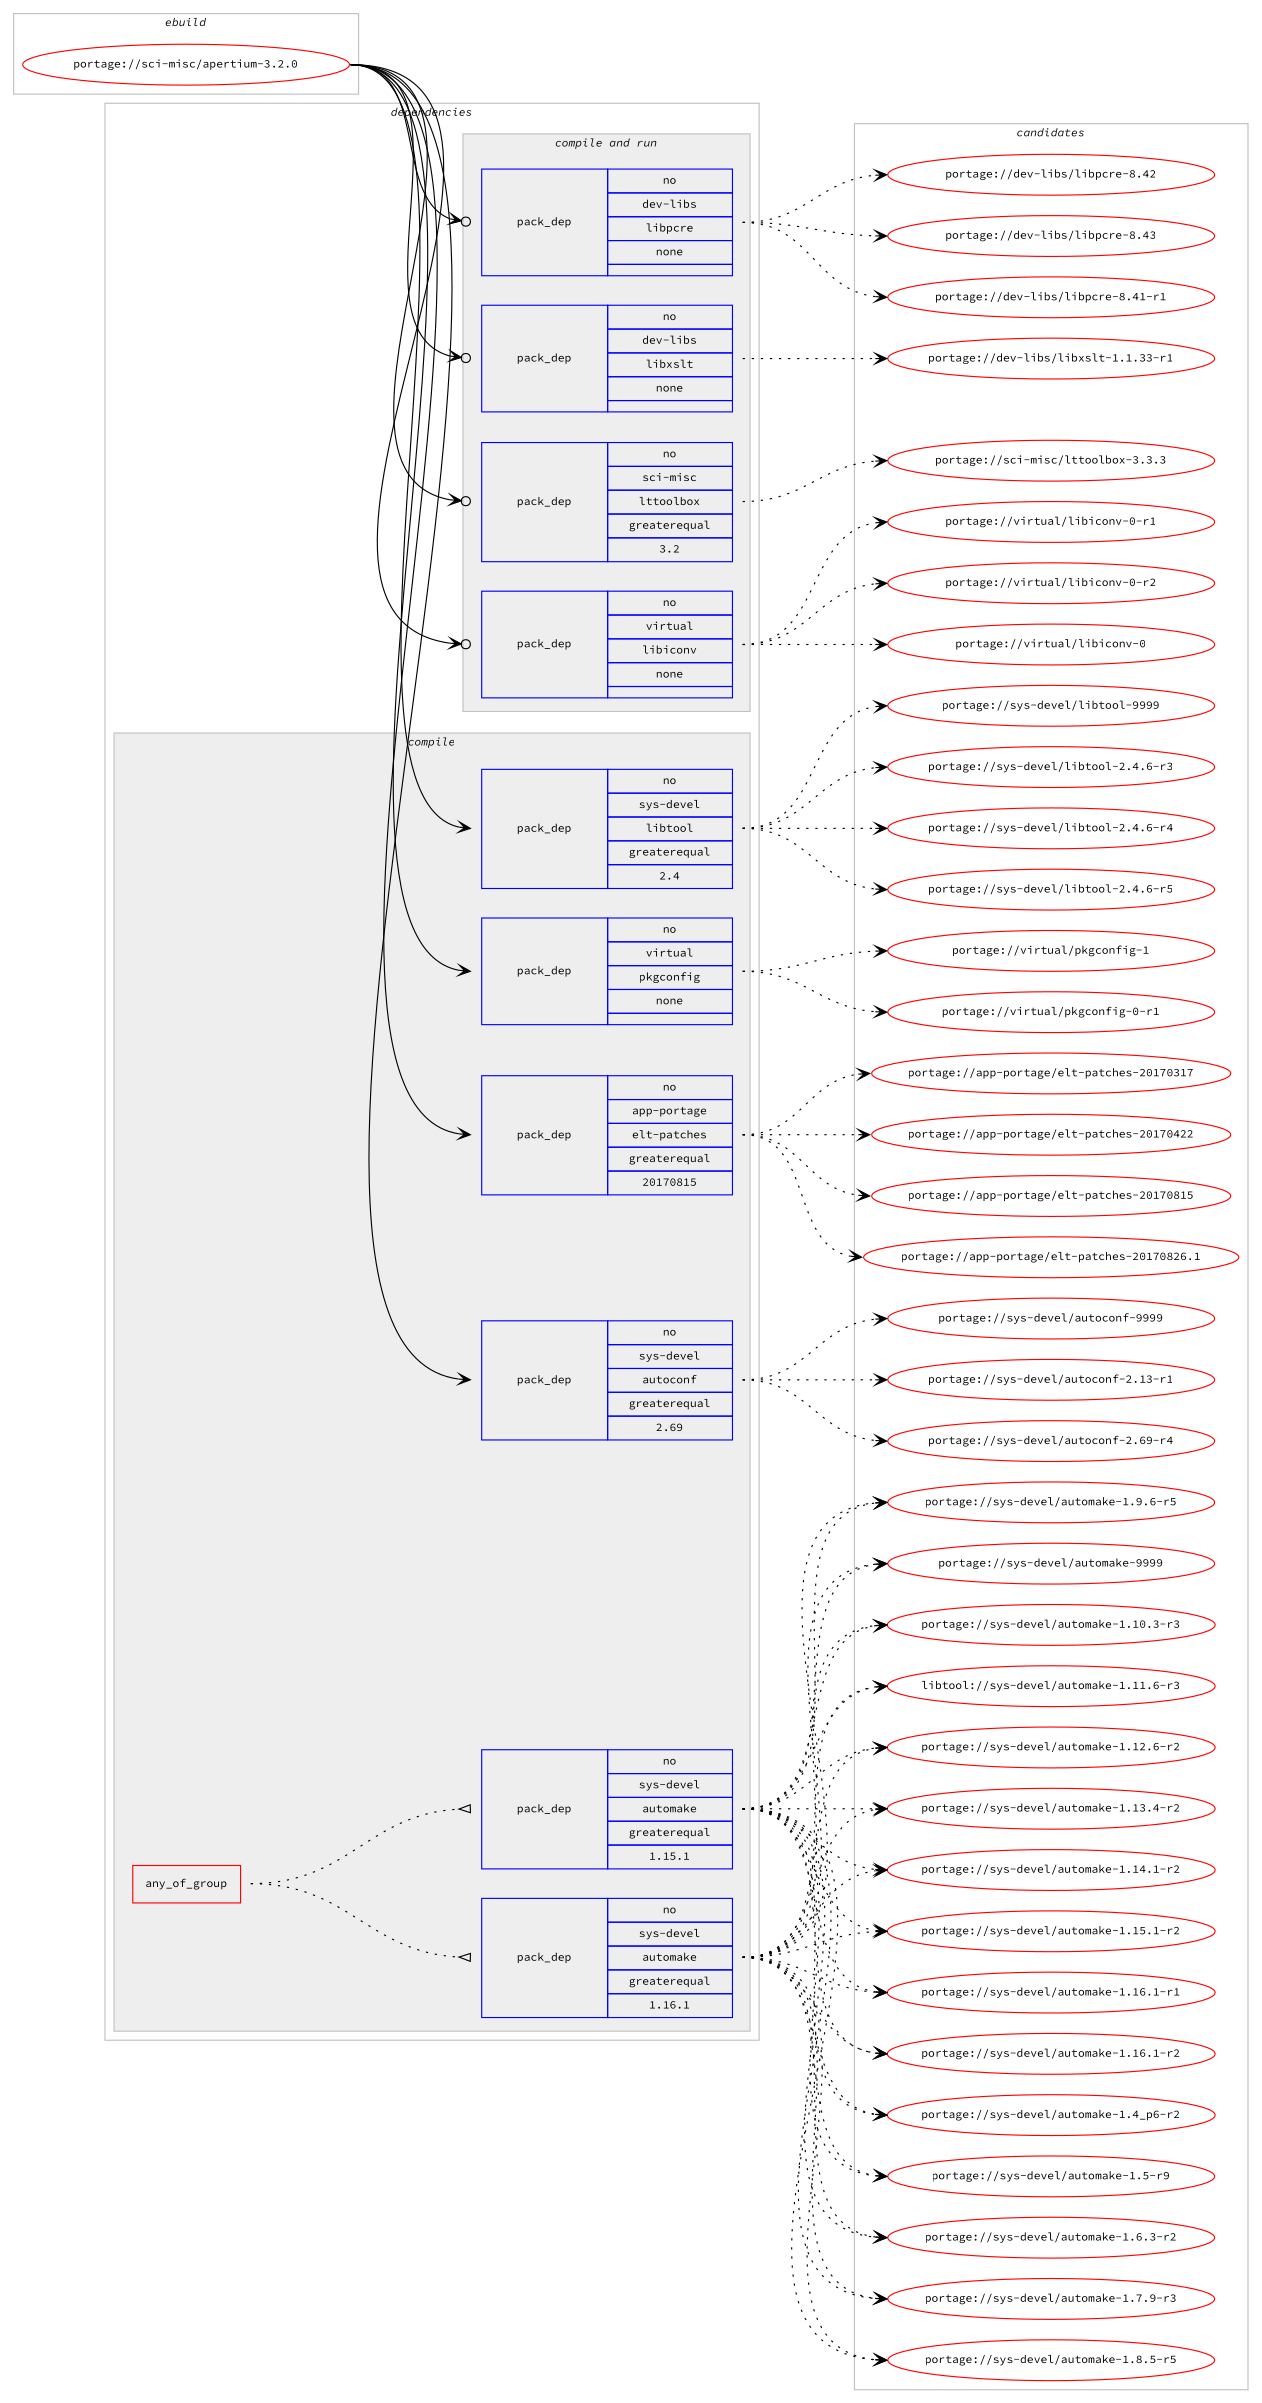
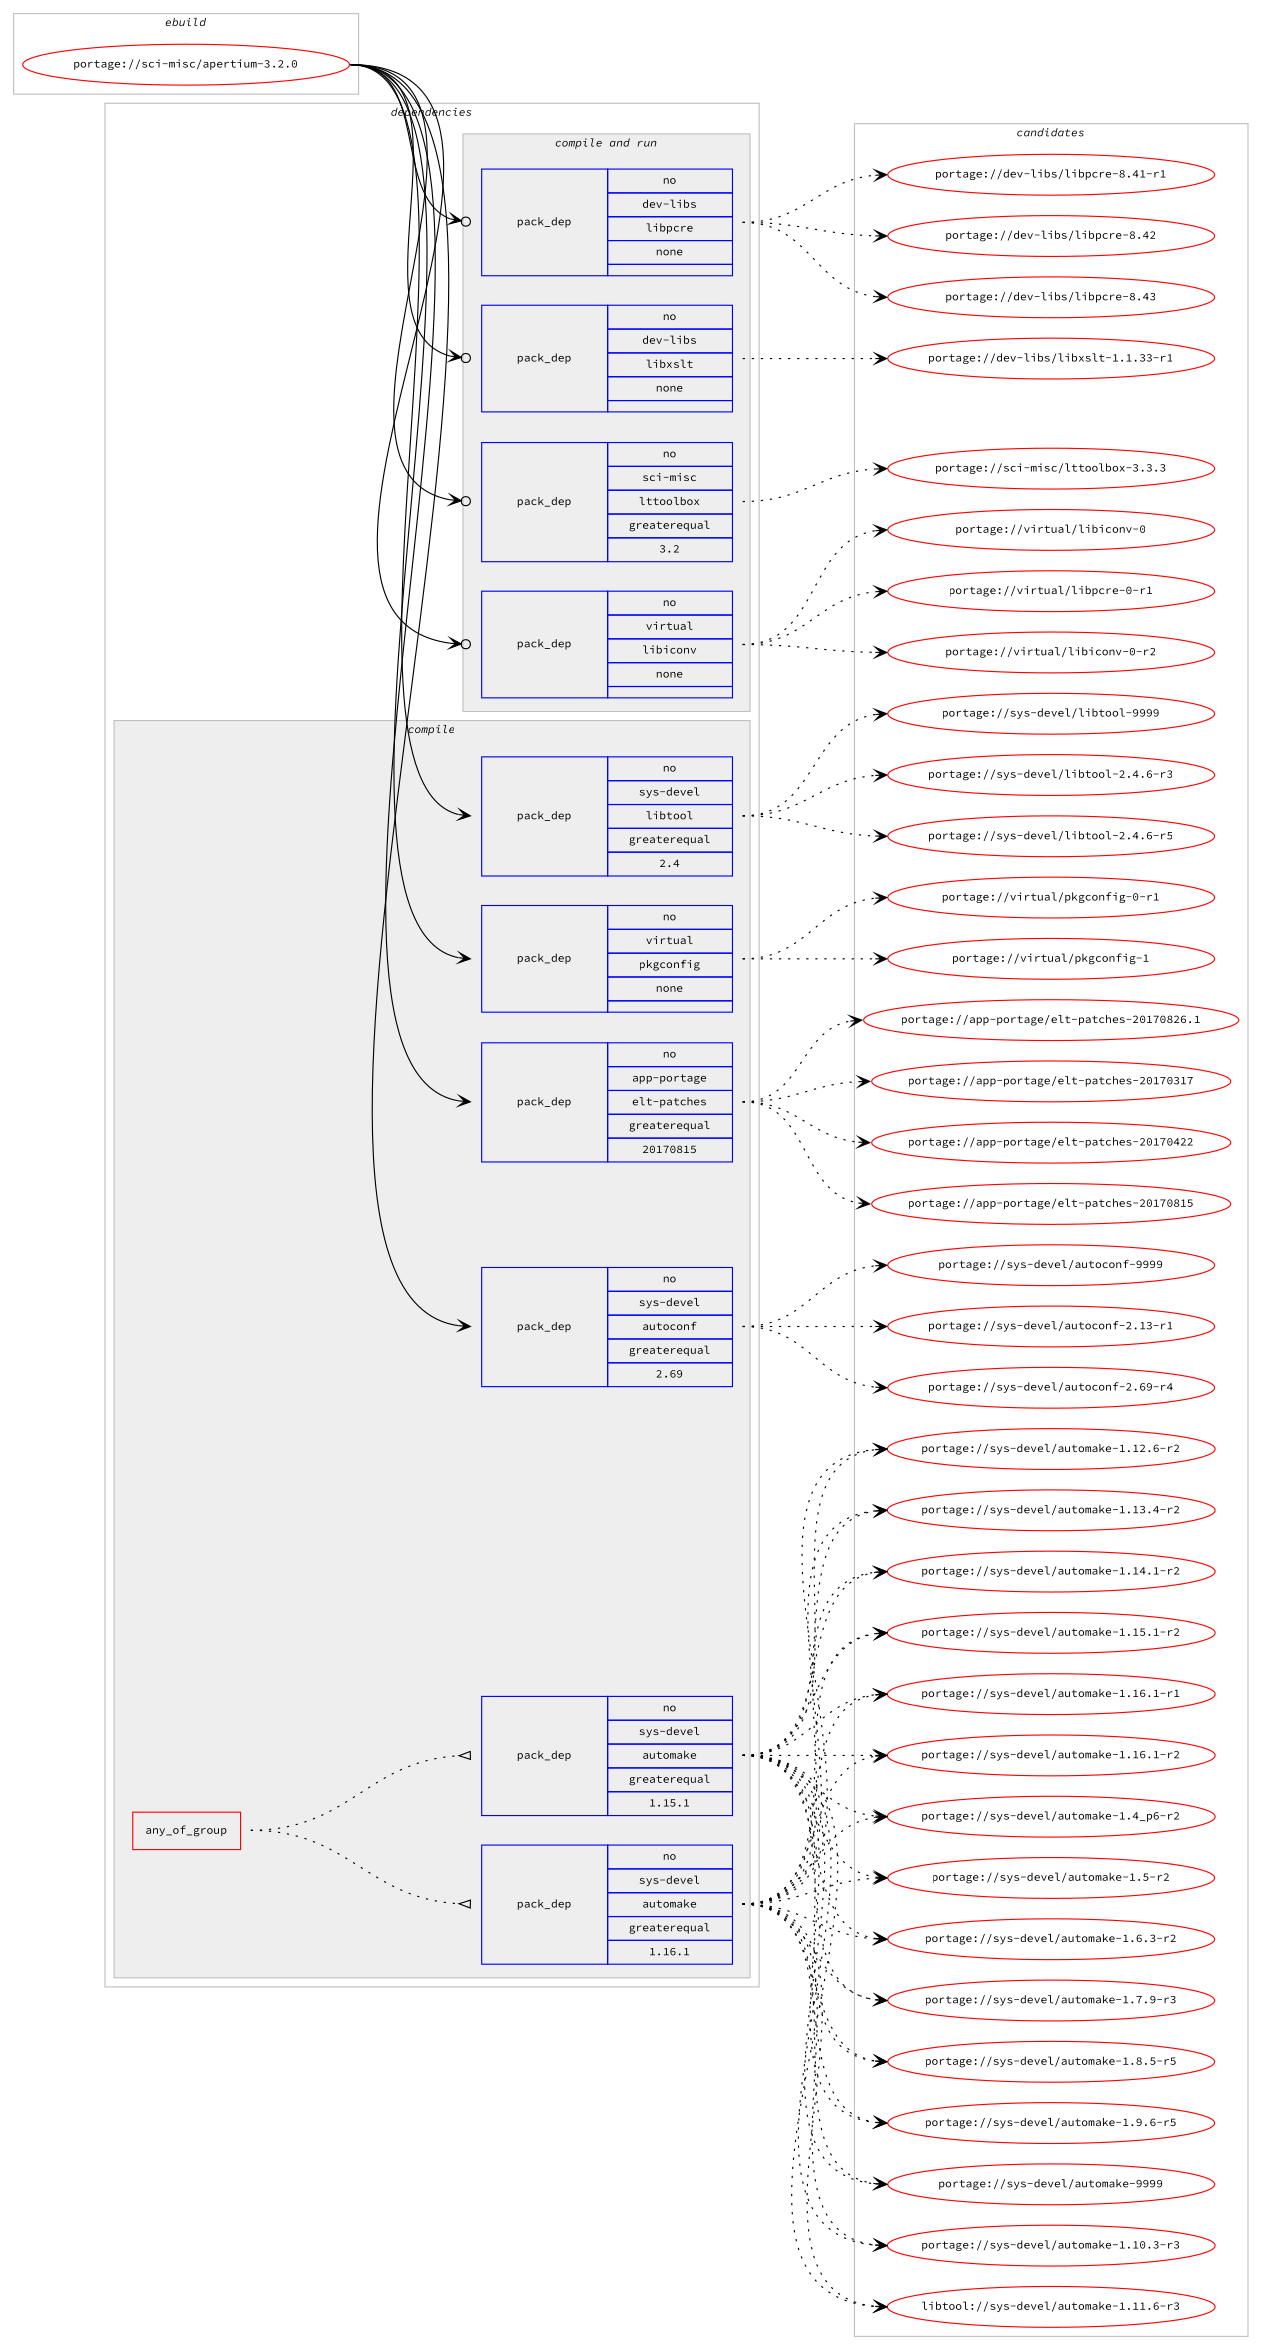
node "portage://virtual/libiconv-0-r1": label "portage://virtual/libiconv-0-r1" -> "portage://virtual/libpcre-0-r1"
node "portage://sys-devel/libtool-2.4.6-r4": removed
node "portage://sys-devel/automake-1.5-r9": label "portage://sys-devel/automake-1.5-r9" -> "portage://sys-devel/automake-1.5-r2"
